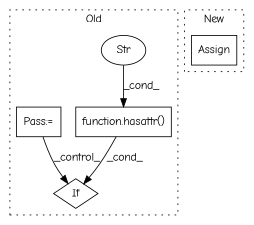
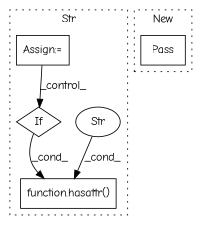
cluster "Old": label "Old" -> "Str"
node "Assign": label "Assign" -> "Pass"
node "Pass:=": label "Pass:=" -> "Assign:="
edge "function.hasattr()" -> "If": reversed
